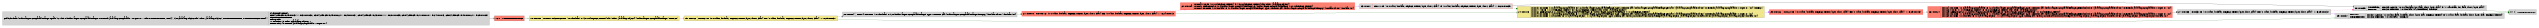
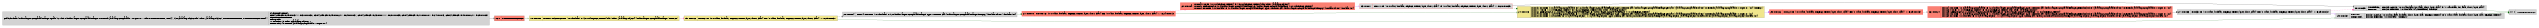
node "29: 0x0037": text "ORIG_RETURN" -> "ORIG_VARS"
node "16: ?": text "MTH_ENTER_BLOCK" -> "MTH_ENTER_CHECK"
